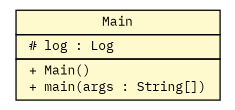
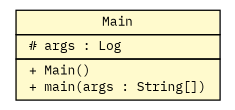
node "Main": text "# log : Log" -> "# args : Log"
